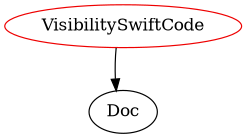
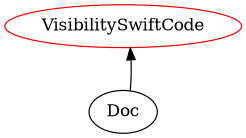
edge "VisibilitySwiftCode" -> "Doc": reversed
